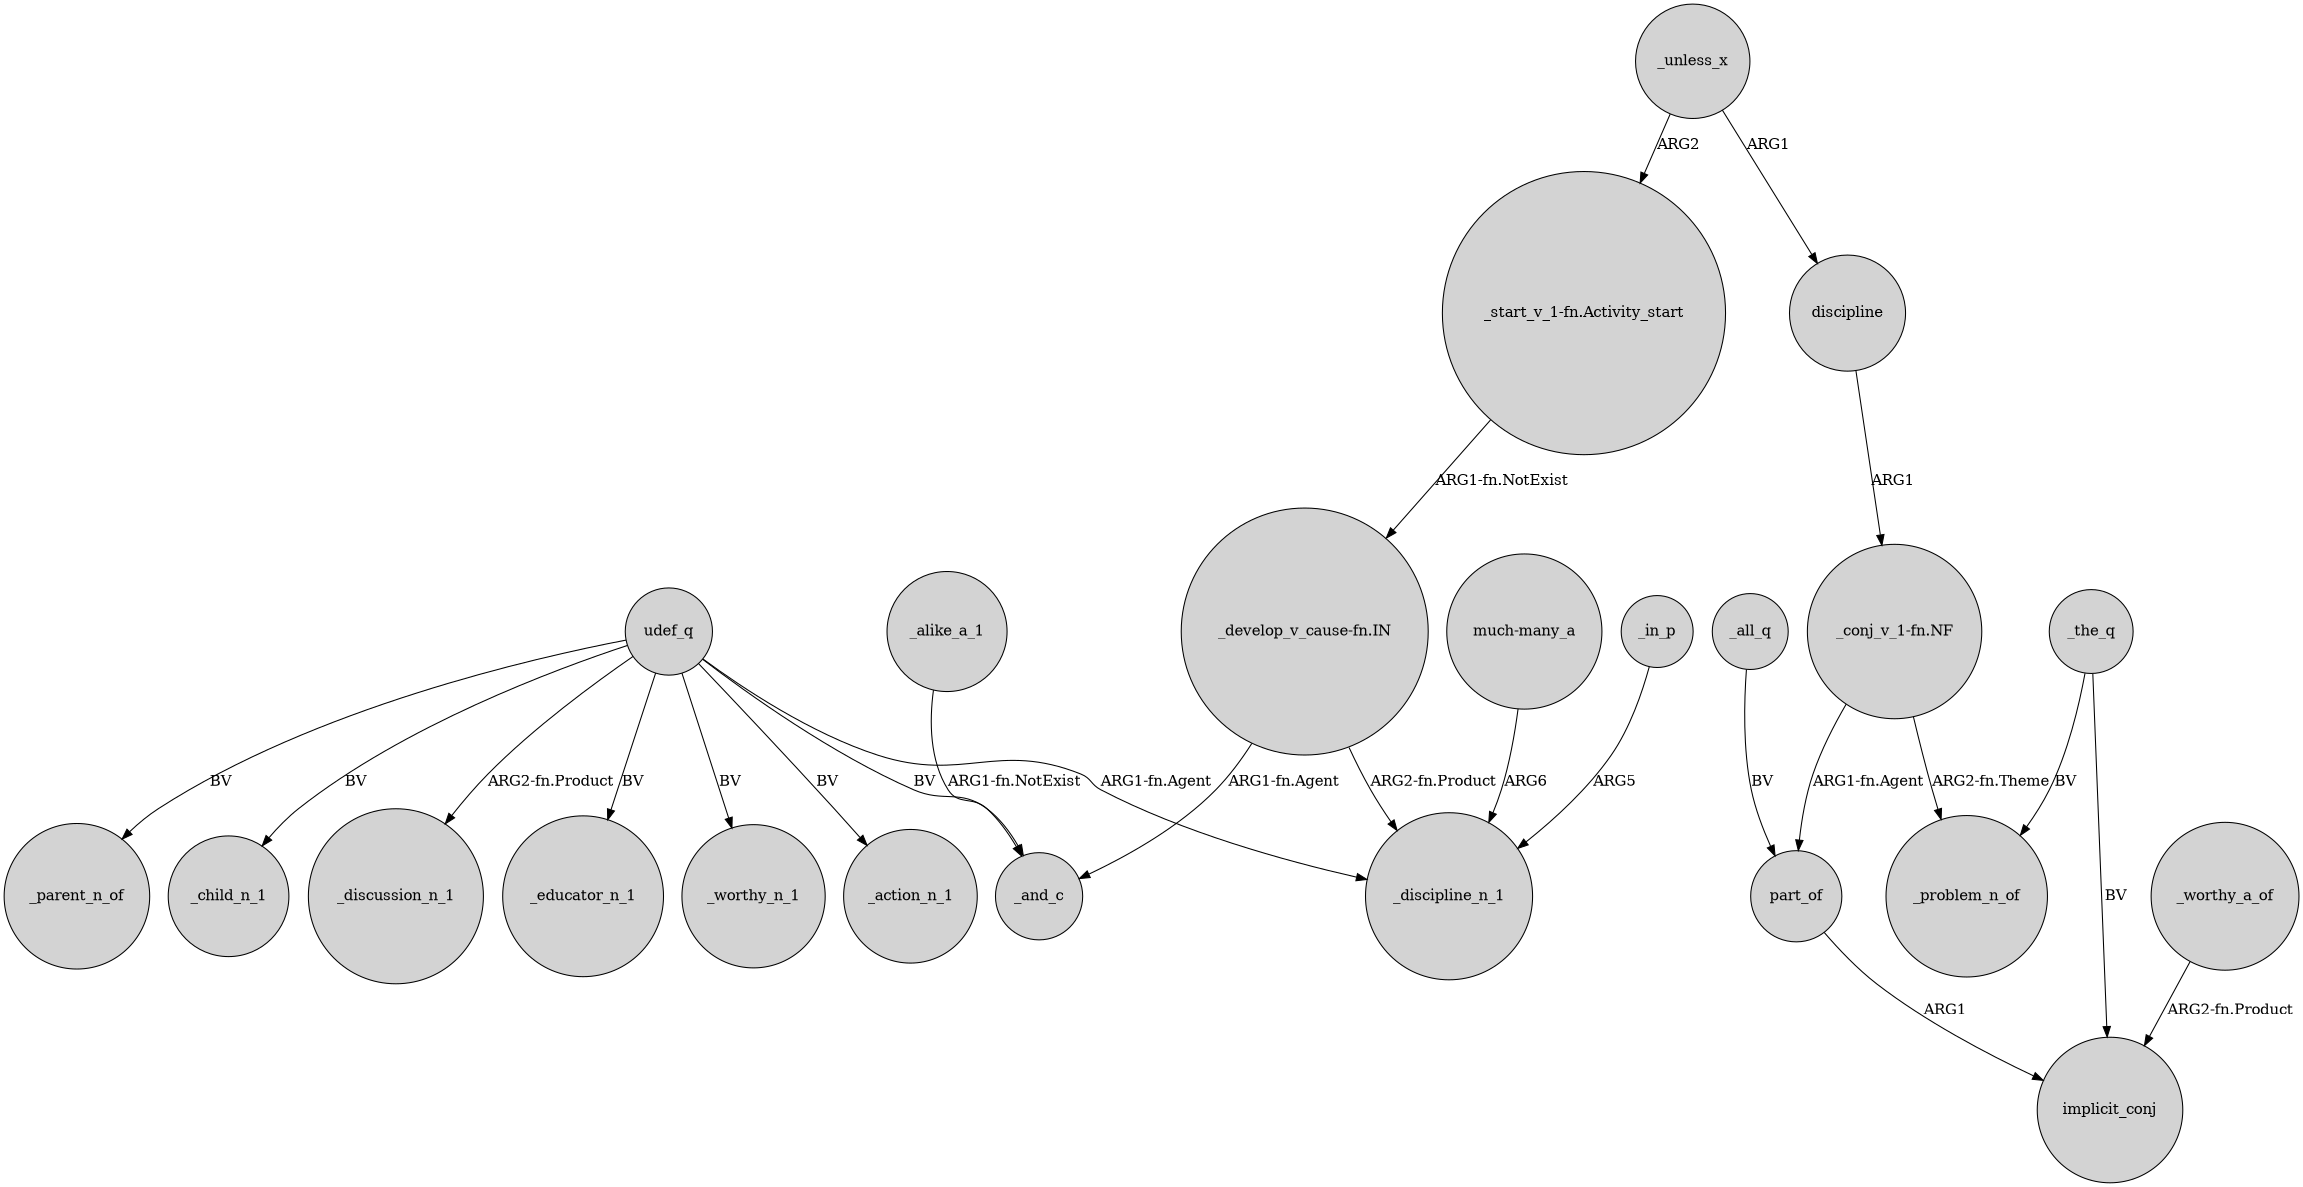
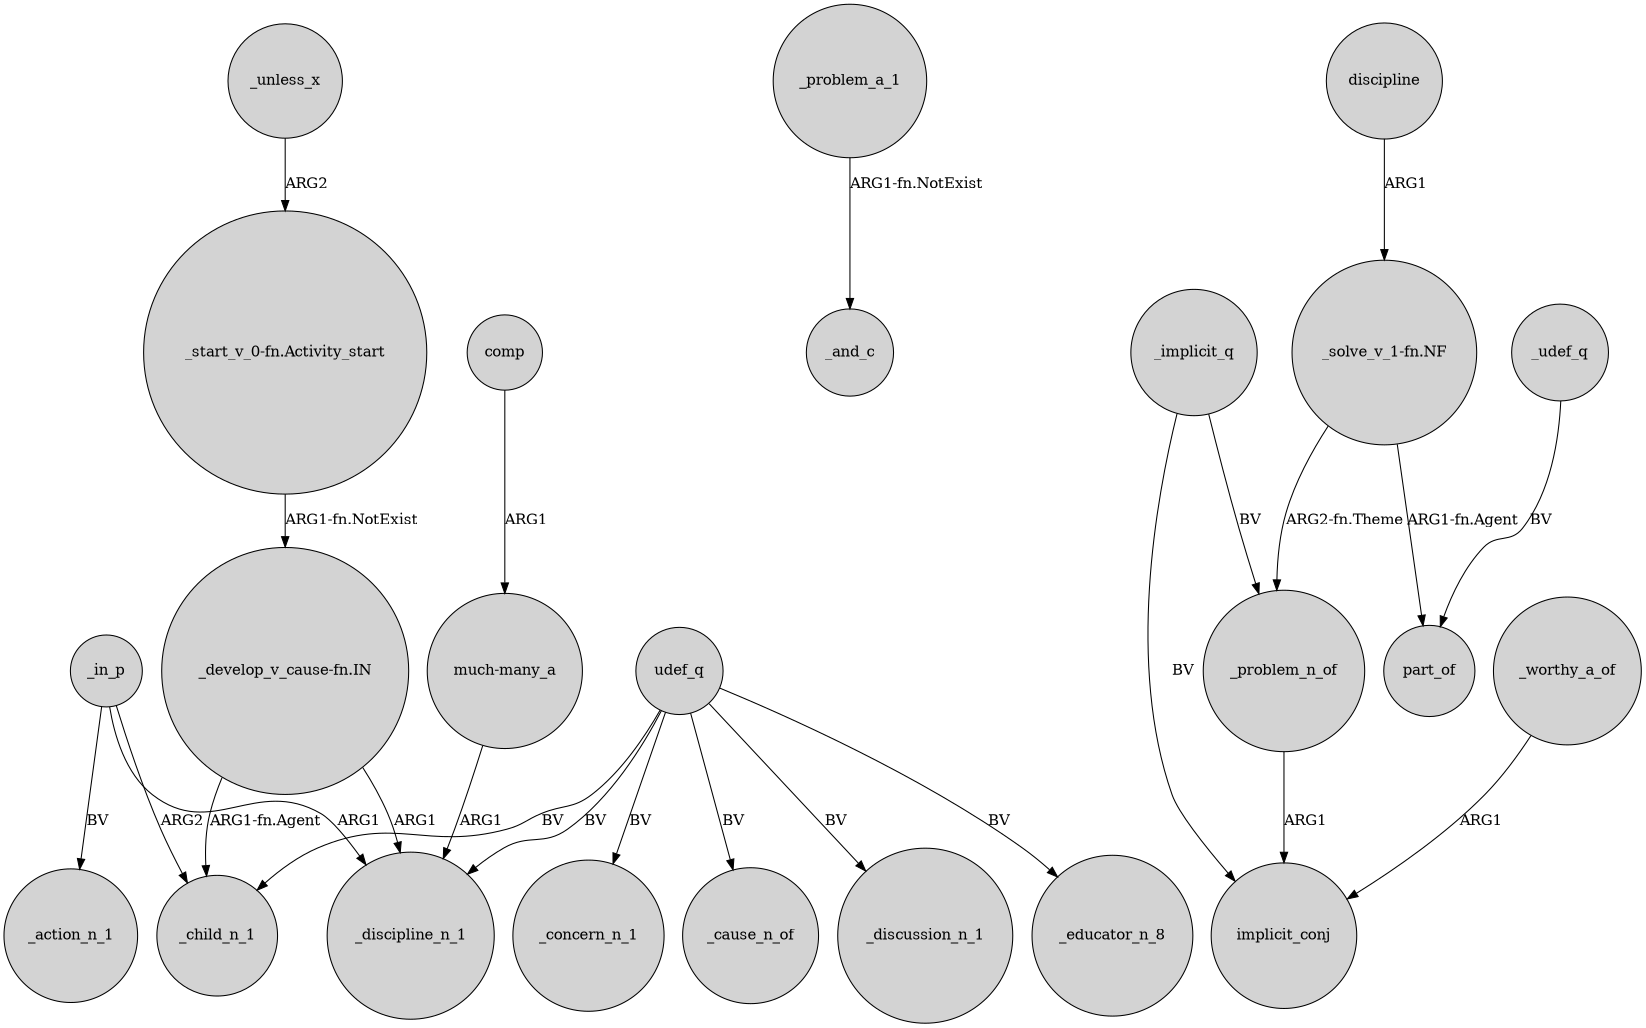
edge "_unless_x" -> "discipline": removed, label "ARG1"
node "_start_v_1-fn.Activity_start": label "_start_v_1-fn.Activity_start" -> "_start_v_0-fn.Activity_start"
node "comp": added
node "_alike_a_1": label "_alike_a_1" -> "_problem_a_1"
node "_all_q": label "_all_q" -> "_udef_q"
node "_conj_v_1-fn.NF": label "_conj_v_1-fn.NF" -> "_solve_v_1-fn.NF"
node "_the_q": label "_the_q" -> "_implicit_q"
edge "udef_q" -> "_action_n_1": now "_in_p" -> "_action_n_1"
edge "udef_q" -> "_and_c": removed, label "BV"
edge "udef_q" -> "_discussion_n_1": label "ARG2-fn.Product" -> "BV"
edge "udef_q" -> "_discipline_n_1": label "ARG1-fn.Agent" -> "BV"
edge "_develop_v_cause-fn.IN" -> "_discipline_n_1": label "ARG2-fn.Product" -> "ARG1"
edge "much-many_a" -> "_discipline_n_1": label "ARG6" -> "ARG1"
edge "_in_p" -> "_discipline_n_1": label "ARG5" -> "ARG1"
edge "_in_p" -> "_child_n_1": added, label "ARG2"
edge "_develop_v_cause-fn.IN" -> "_and_c": now "_develop_v_cause-fn.IN" -> "_child_n_1"
node "_parent_n_of": label "_parent_n_of" -> "_cause_n_of"
node "_educator_n_1": label "_educator_n_1" -> "_educator_n_8"
node "_worthy_n_1": label "_worthy_n_1" -> "_concern_n_1"
edge "_worthy_a_of" -> "implicit_conj": label "ARG2-fn.Product" -> "ARG1"
edge "part_of" -> "implicit_conj": now "_problem_n_of" -> "implicit_conj"
